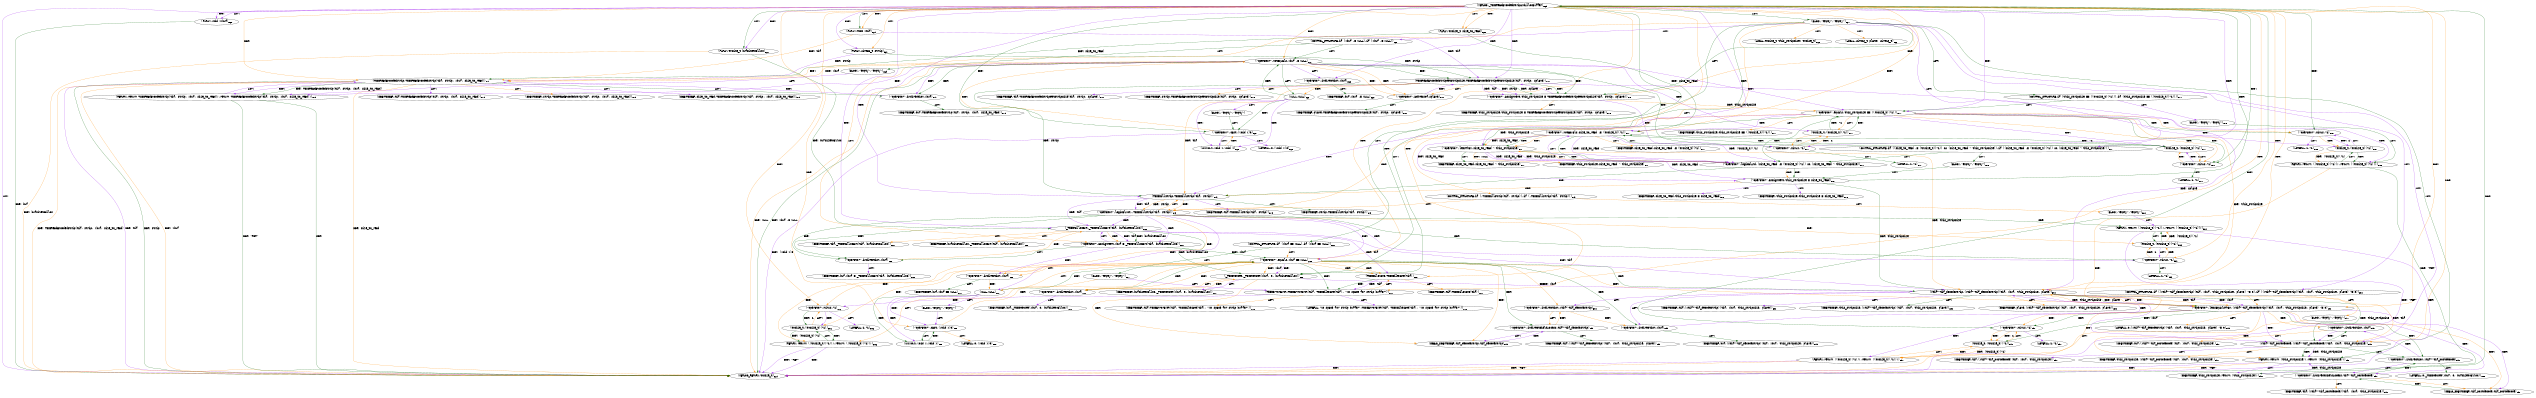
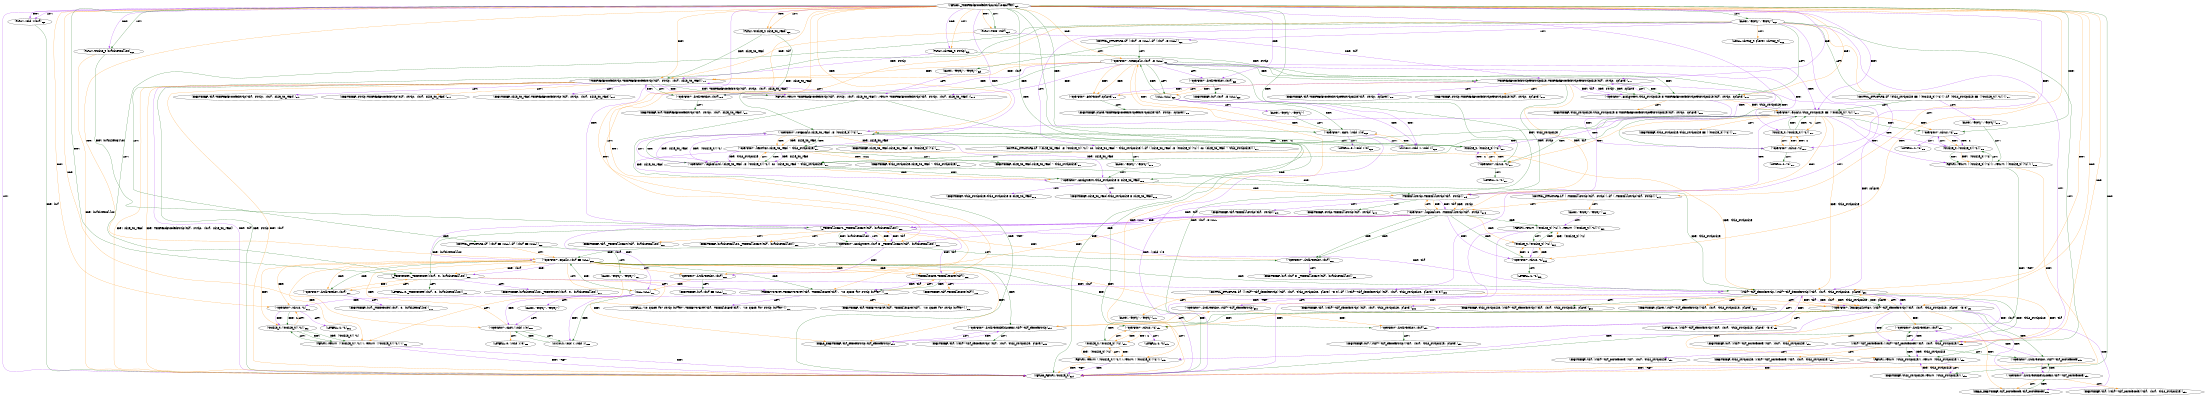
edge "(<operator>.assignment,this_stripsize = size_to_read)" -> "(METHOD,_TIFFReadEncodedStripAndAllocBuffer)": reversed
node "(LOCAL,tmsize_t this_stripsize: tmsize_t)": removed
edge "(<operator>.notEquals,size_to_read != (tmsize_t)(-1))" -> "(IDENTIFIER,size_to_read,size_to_read != (tmsize_t)(-1))": label "AST: " -> "DDG: size_to_read"
edge "(<operator>.equals,*buf == NULL)" -> "(<operator>.indirection,*tif->tif_decodestrip)": removed, label "CDG:"
edge "(<operator>.indirection,*tif->tif_postdecode)" -> "(LITERAL,0,_TIFFmemset(*buf, 0, bufsizetoalloc))": now "(_TIFFmemset,_TIFFmemset(*buf, 0, bufsizetoalloc))" -> "(LITERAL,0,_TIFFmemset(*buf, 0, bufsizetoalloc))"
